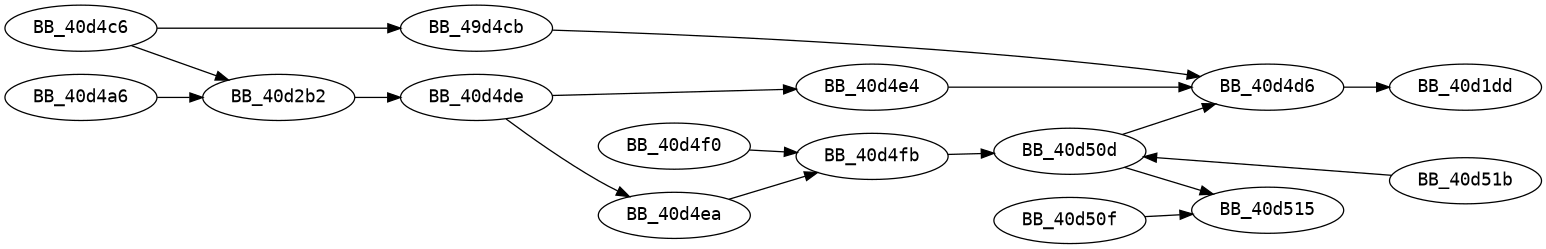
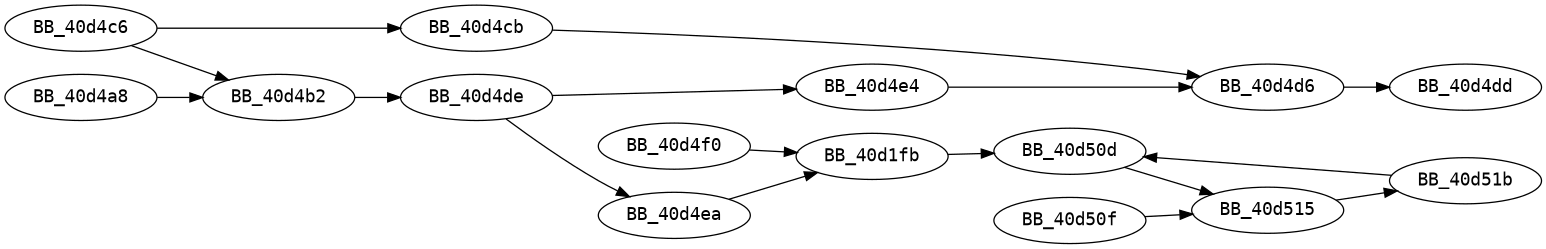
node "BB_49d4cb": label "BB_49d4cb" -> "BB_40d4cb"
node "BB_40d1dd": label "BB_40d1dd" -> "BB_40d4dd"
node "BB_40d4a6": label "BB_40d4a6" -> "BB_40d4a8"
node "BB_40d2b2": label "BB_40d2b2" -> "BB_40d4b2"
edge "BB_40d50d" -> "BB_40d4d6": removed
node "BB_40d4fb": label "BB_40d4fb" -> "BB_40d1fb"
edge "BB_40d515" -> "BB_40d51b": added
